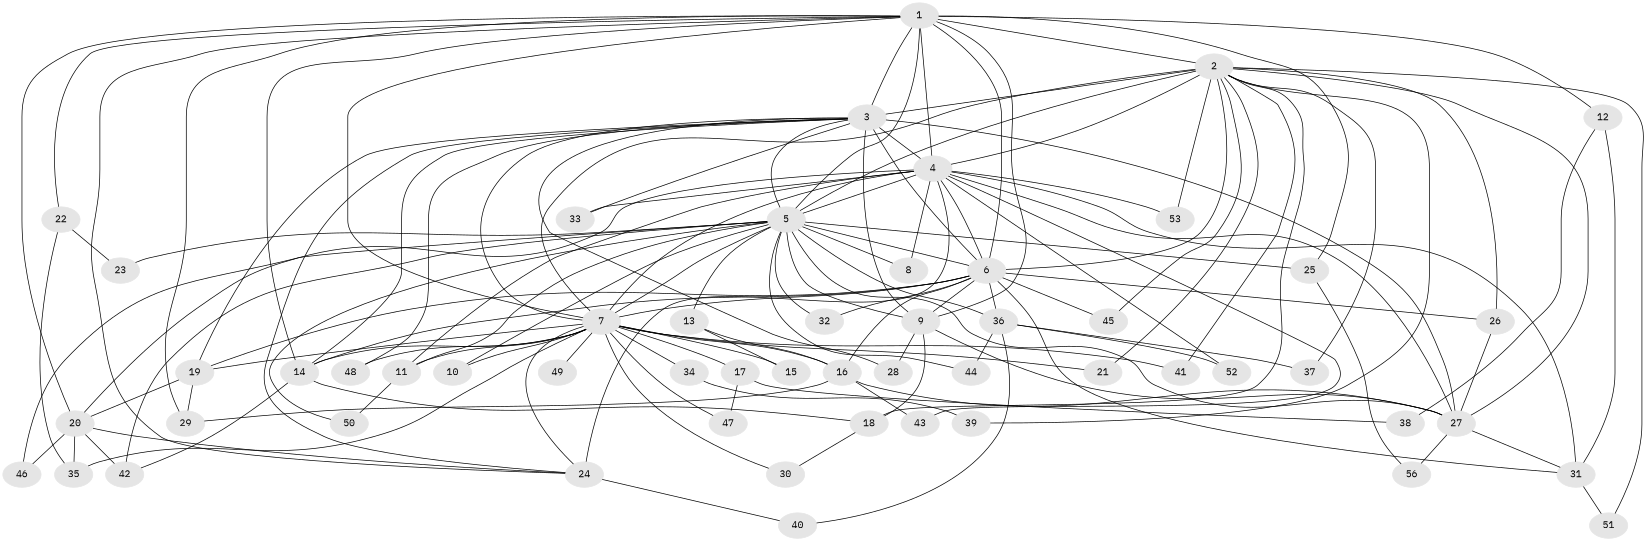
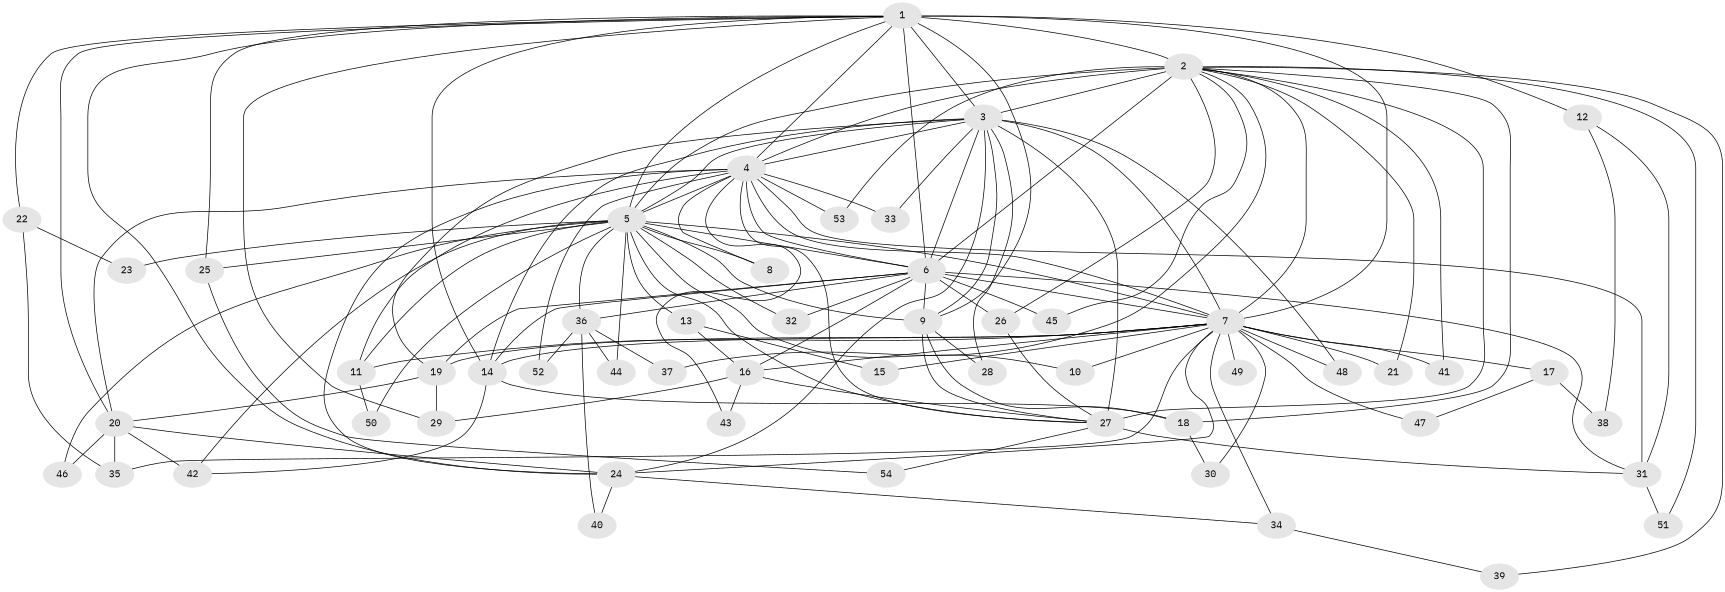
node "56": label "56" -> "54"
edge "24" -- "34": added
